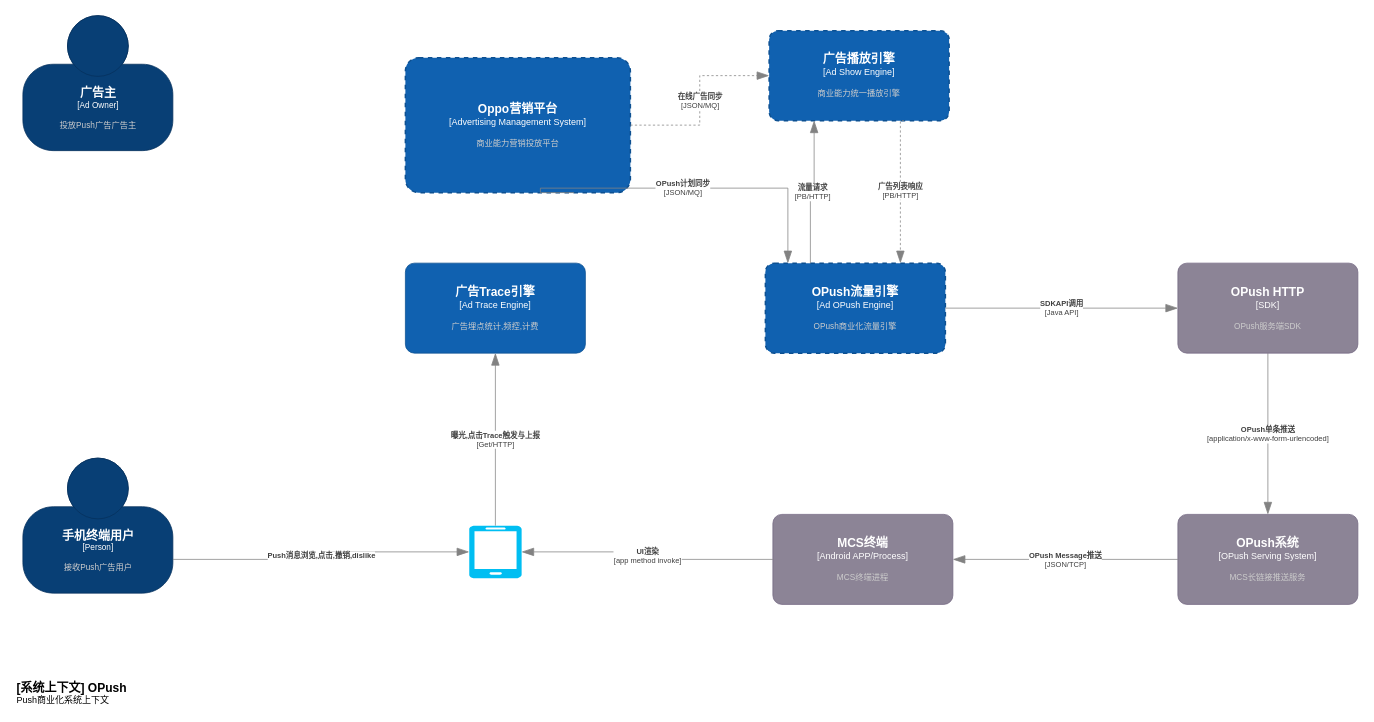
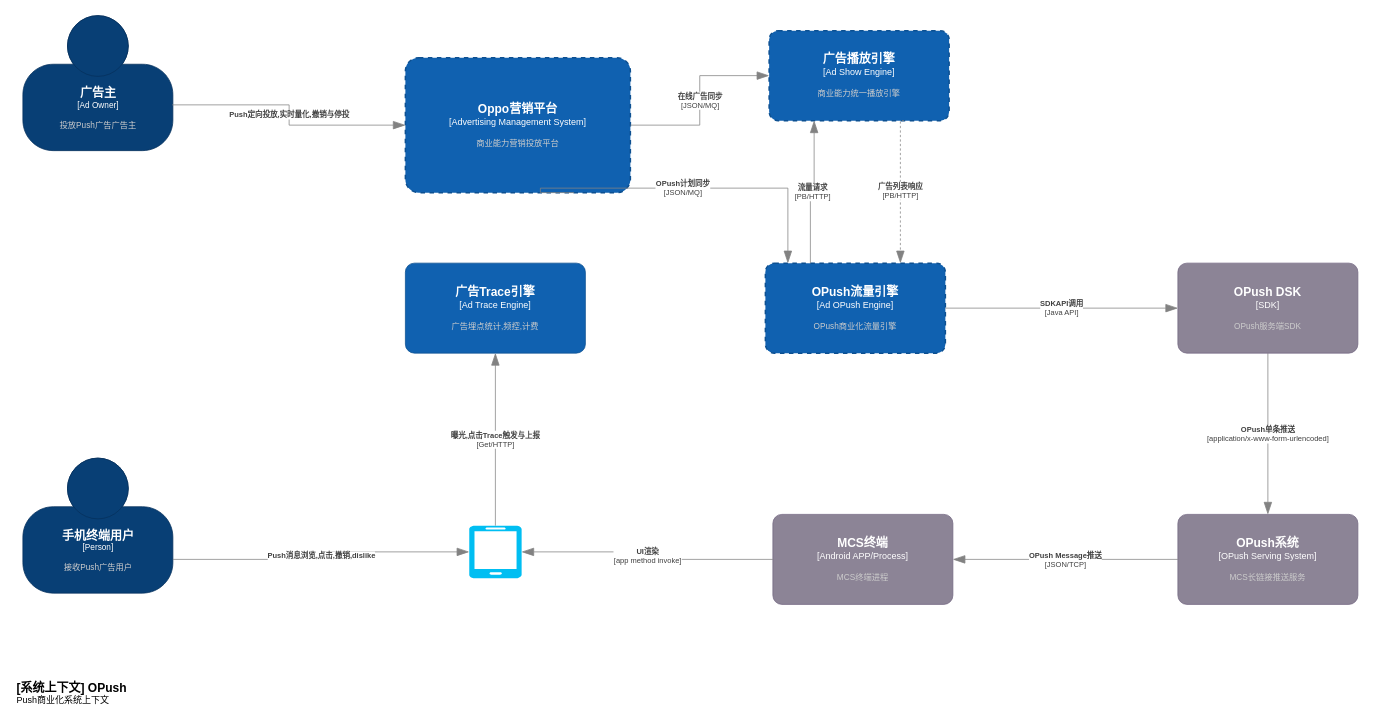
edge "广告主 [Ad Owner] 投放Push广告广告主" -> "Oppo营销平台 [Advertising Management System] 商业能力营销投放平台": added, label "Push定向投放,实时量化,撤销与停投"
edge "Oppo营销平台 [Advertising Management System] 商业能力营销投放平台" -> "广告播放引擎 [Ad Show Engine] 商业能力统一播放引擎": style dashed -> solid
node "OPush HTTP [SDK] OPush服务端SDK": label "OPush HTTP [SDK] OPush服务端SDK" -> "OPush DSK [SDK] OPush服务端SDK"
